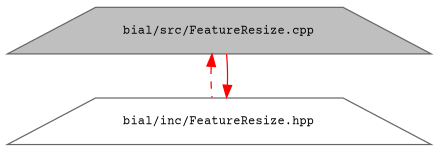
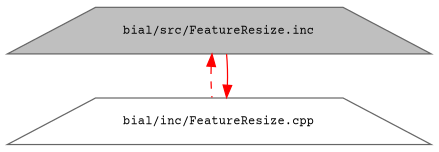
node "bial/src/FeatureResize.cpp": label "bial/src/FeatureResize.cpp" -> "bial/src/FeatureResize.inc"
node "bial/inc/FeatureResize.hpp": label "bial/inc/FeatureResize.hpp" -> "bial/inc/FeatureResize.cpp"
